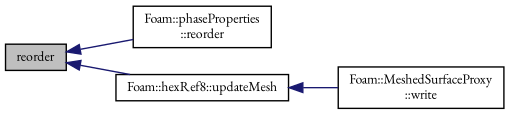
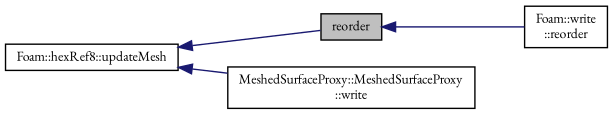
node "Foam::phaseProperties ::reorder": label "Foam::phaseProperties ::reorder" -> "Foam::write ::reorder"
edge "Foam::hexRef8::updateMesh" -> "reorder": reversed
node "Foam::MeshedSurfaceProxy ::write": label "Foam::MeshedSurfaceProxy ::write" -> "MeshedSurfaceProxy::MeshedSurfaceProxy ::write"
